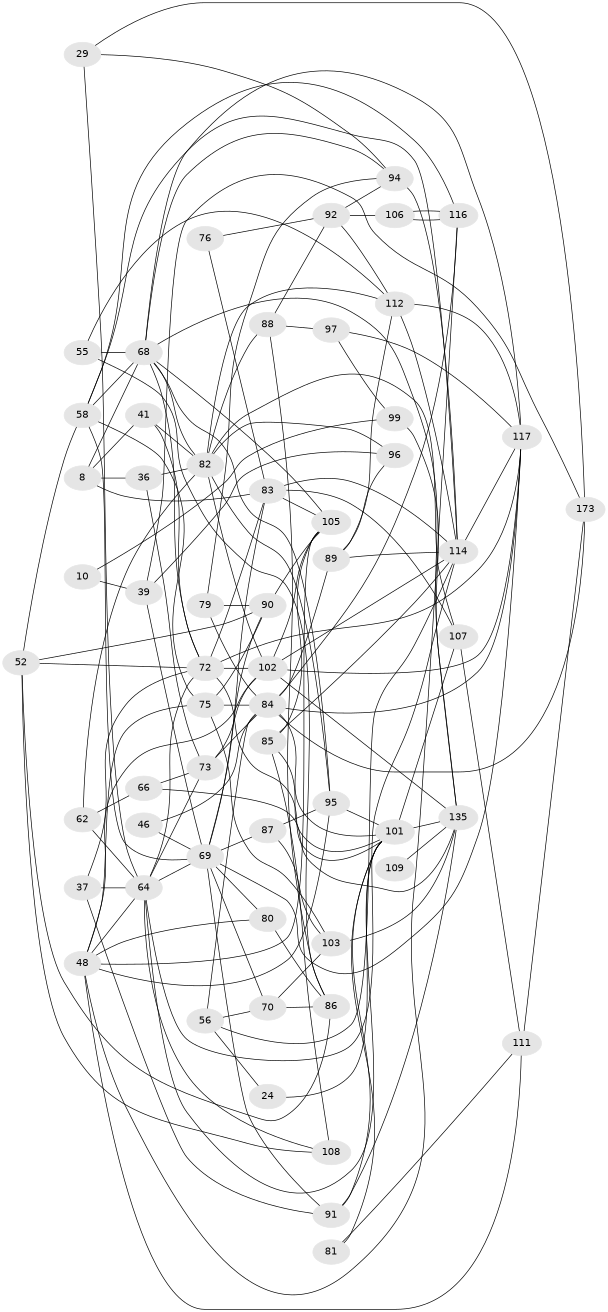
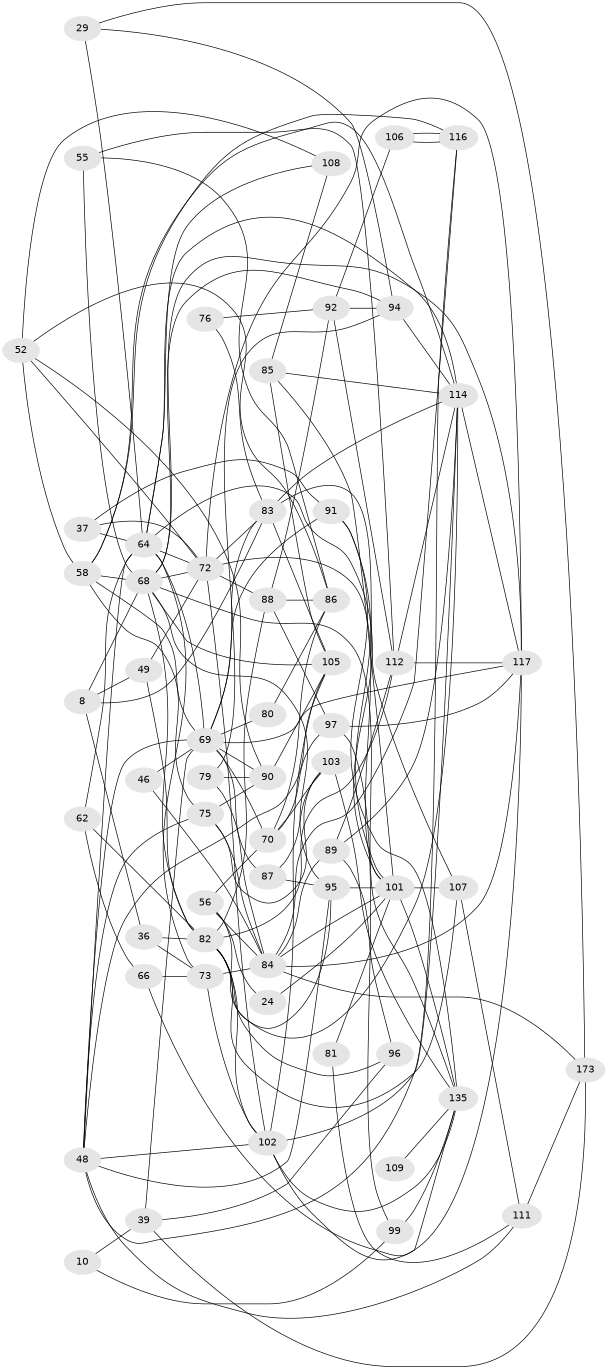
node "41": label "41" -> "49"
edge "72" -- "88": added
edge "97" -- "70": added
edge "80" -- "48": now "69" -- "48"
